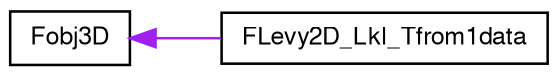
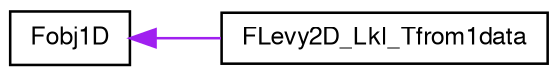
node "Fobj3D": label "Fobj3D" -> "Fobj1D"
